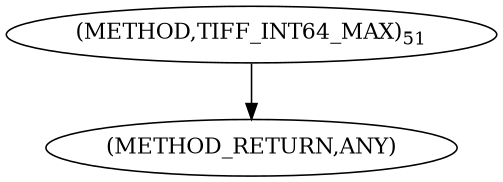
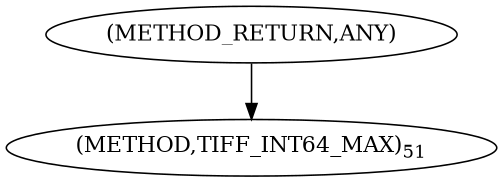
edge "(METHOD,TIFF_INT64_MAX)" -> "(METHOD_RETURN,ANY)": reversed
